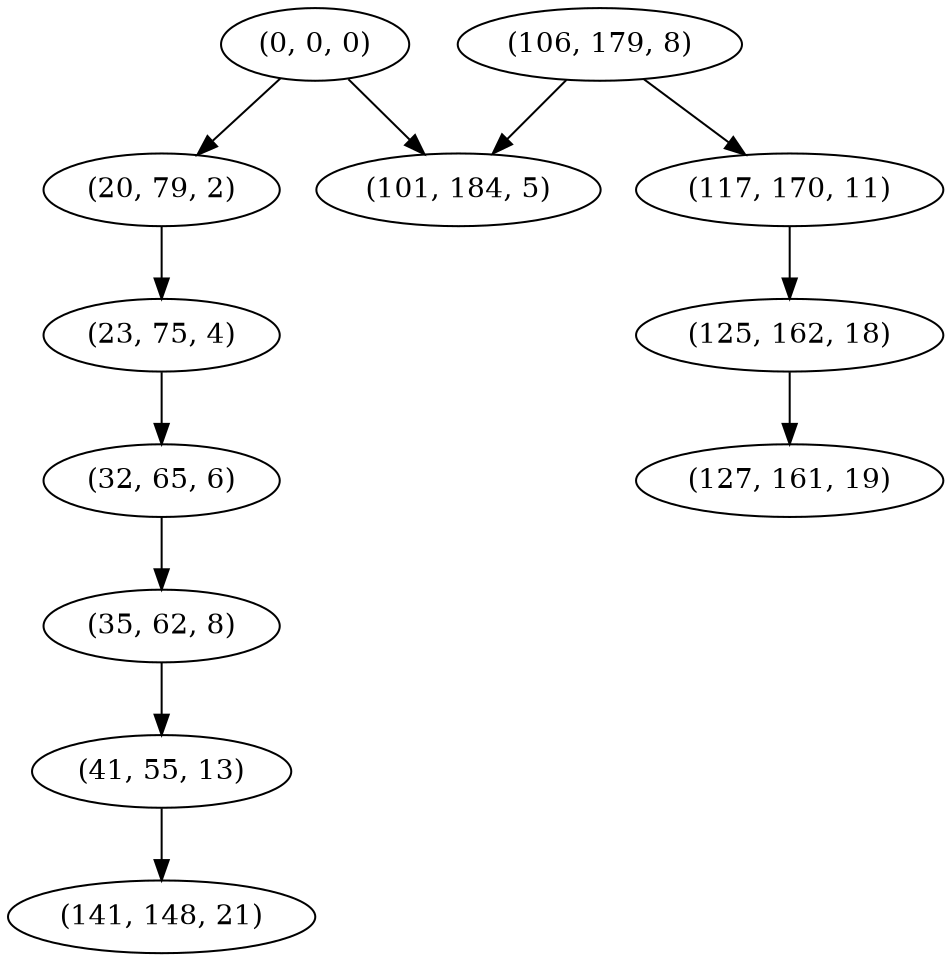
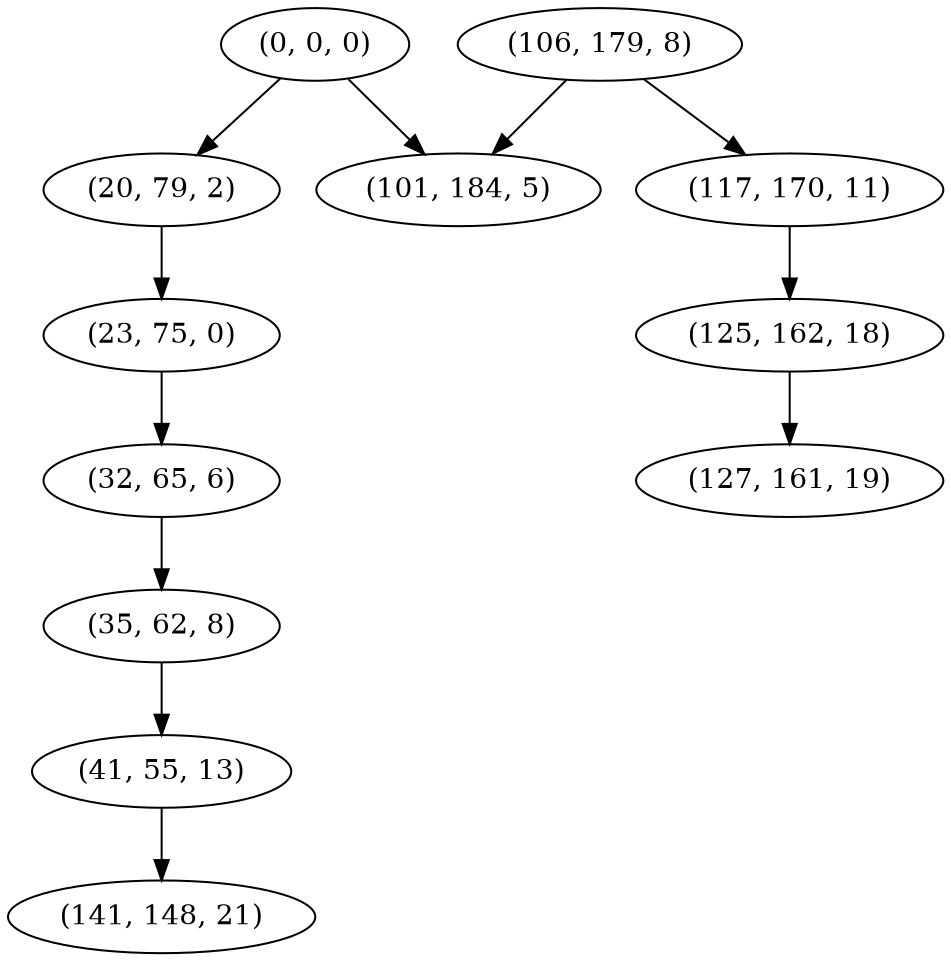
node "(23, 75, 4)": label "(23, 75, 4)" -> "(23, 75, 0)"
